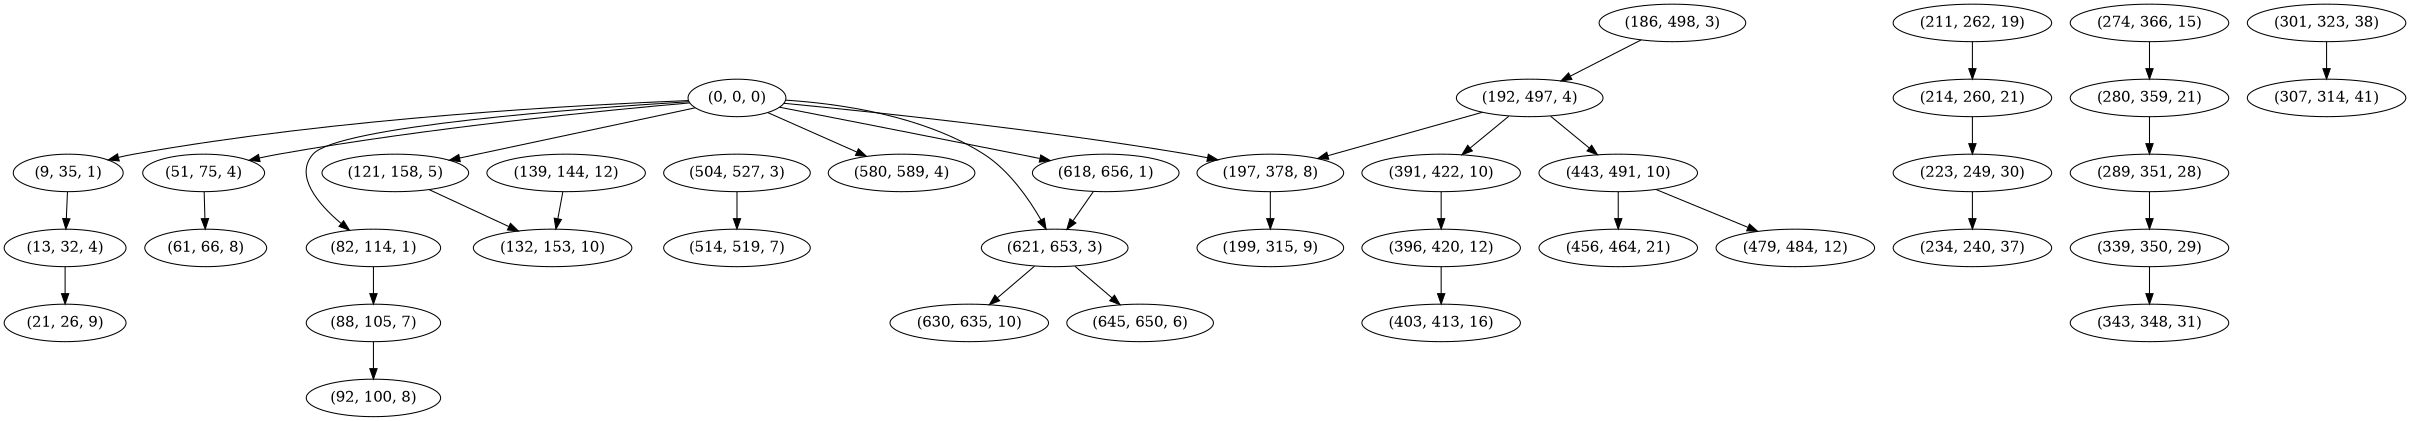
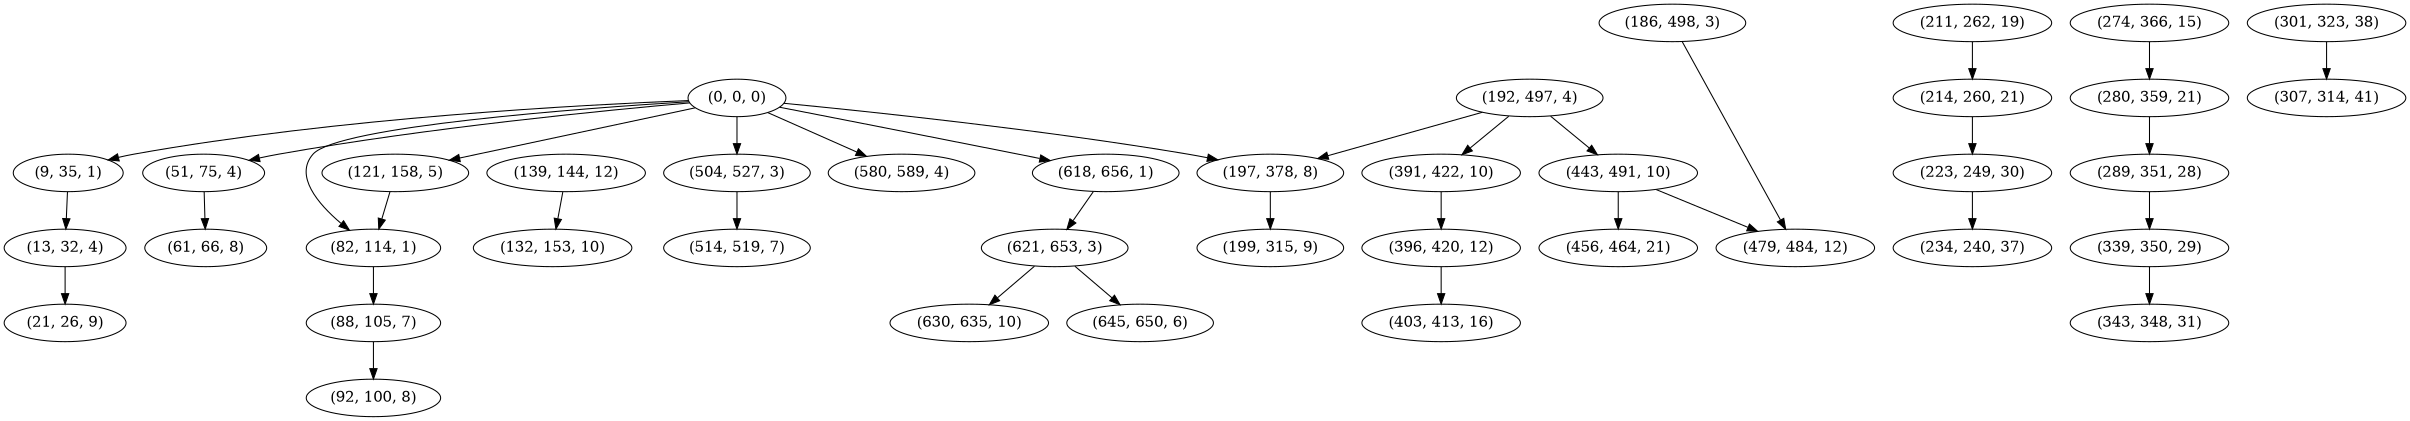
edge "(186, 498, 3)" -> "(192, 497, 4)": now "(186, 498, 3)" -> "(479, 484, 12)"
edge "(0, 0, 0)" -> "(621, 653, 3)": now "(0, 0, 0)" -> "(504, 527, 3)"
edge "(121, 158, 5)" -> "(132, 153, 10)": now "(121, 158, 5)" -> "(82, 114, 1)"
